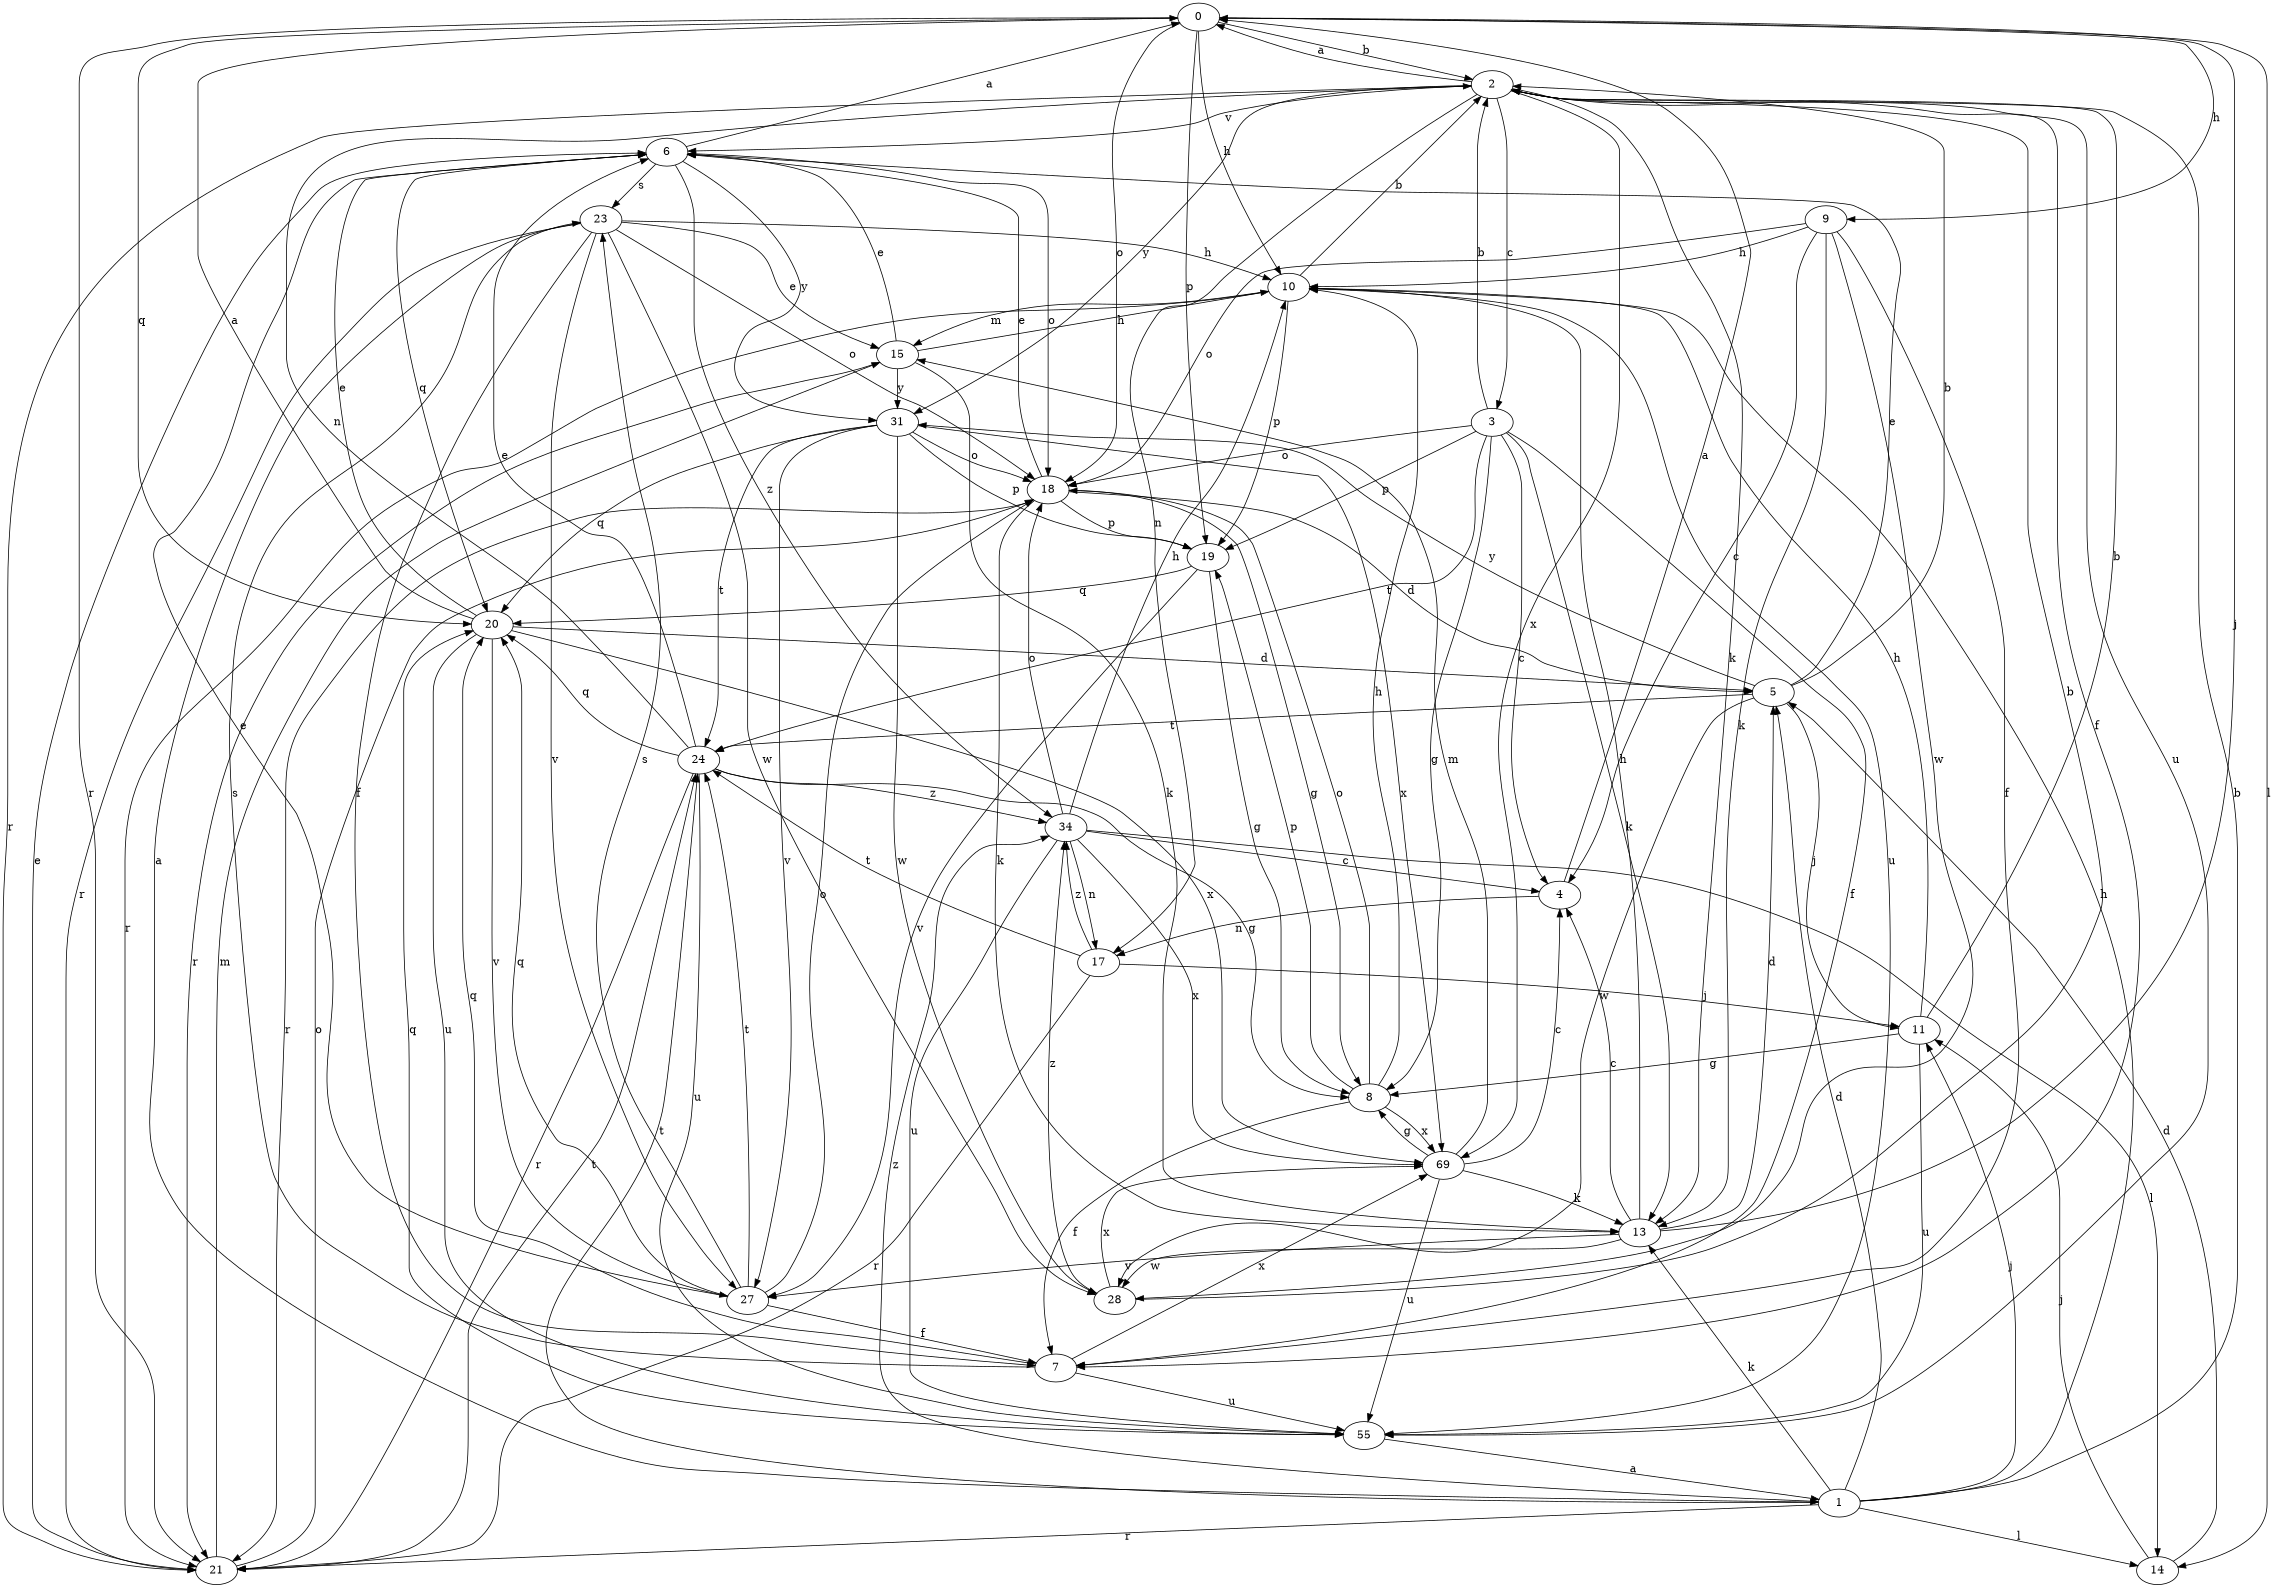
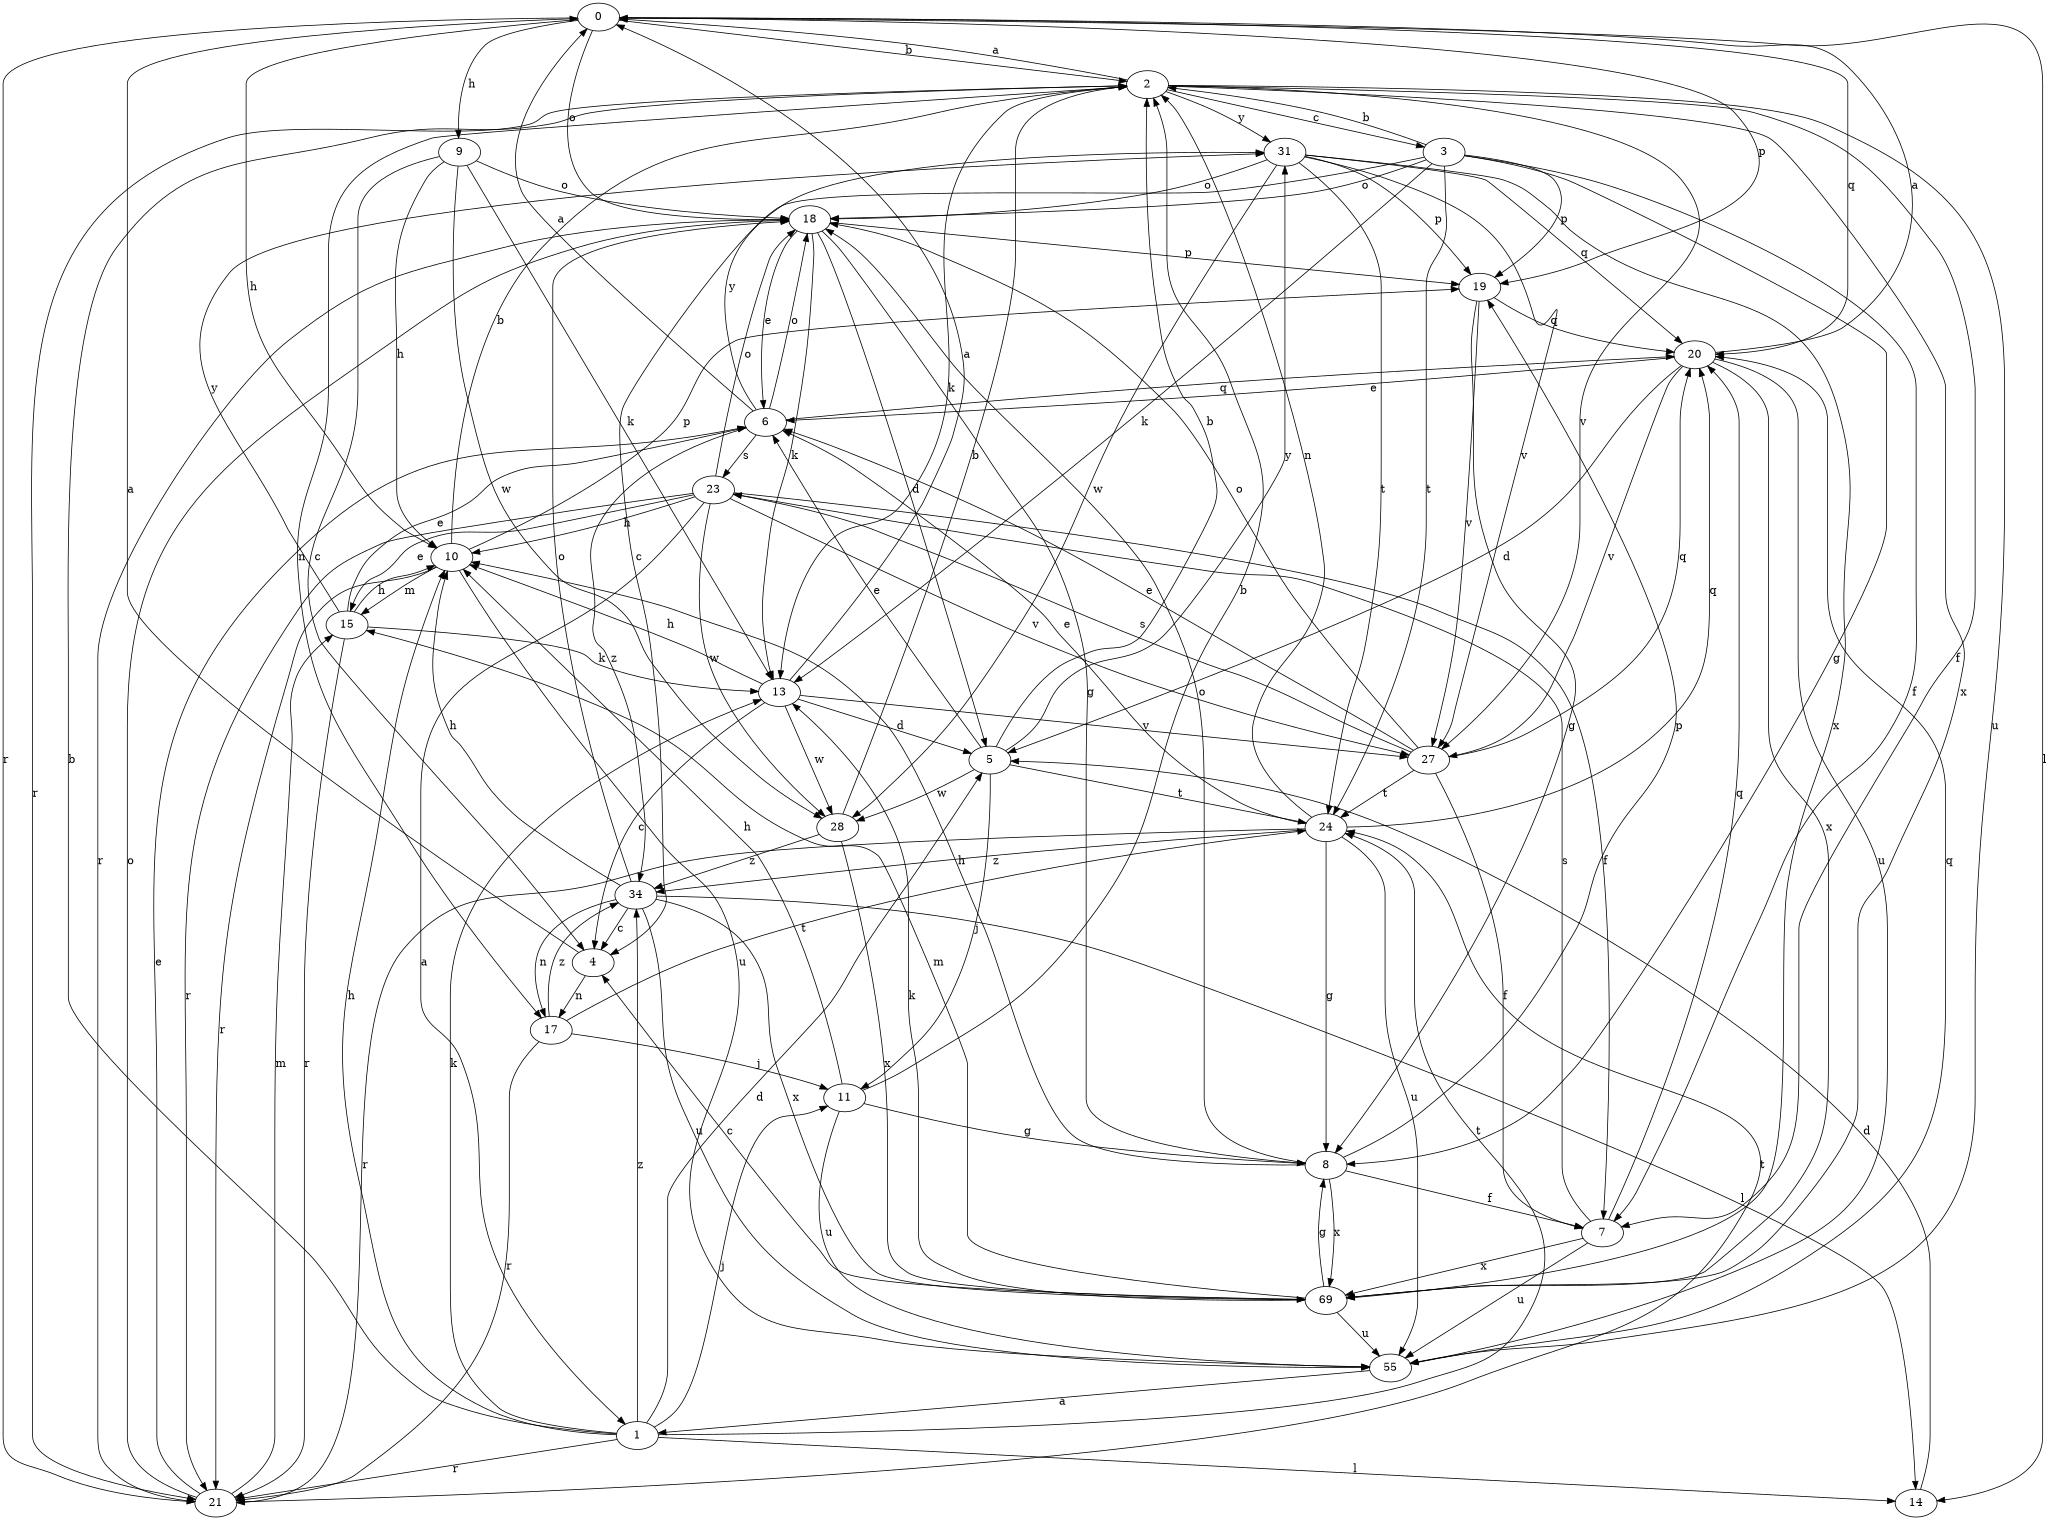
edge "2" -> "6": now "2" -> "27"
edge "13" -> "0": label "j" -> "a"
edge "9" -> "7": removed, label "f"
edge "14" -> "11": removed, label "j"
